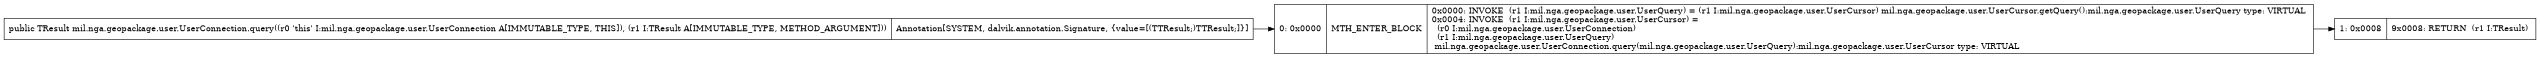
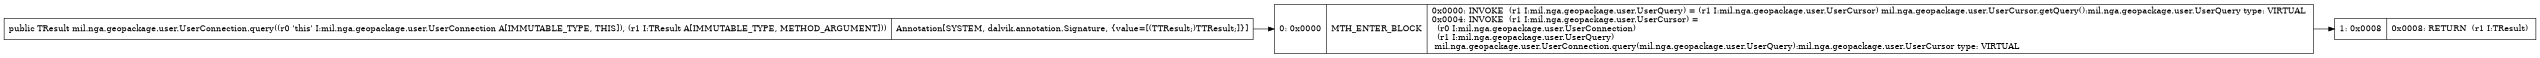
node "1: 0x0008": text "9x0008: RETURN  (r1 I:TResult)" -> "0x0008: RETURN  (r1 I:TResult)"
